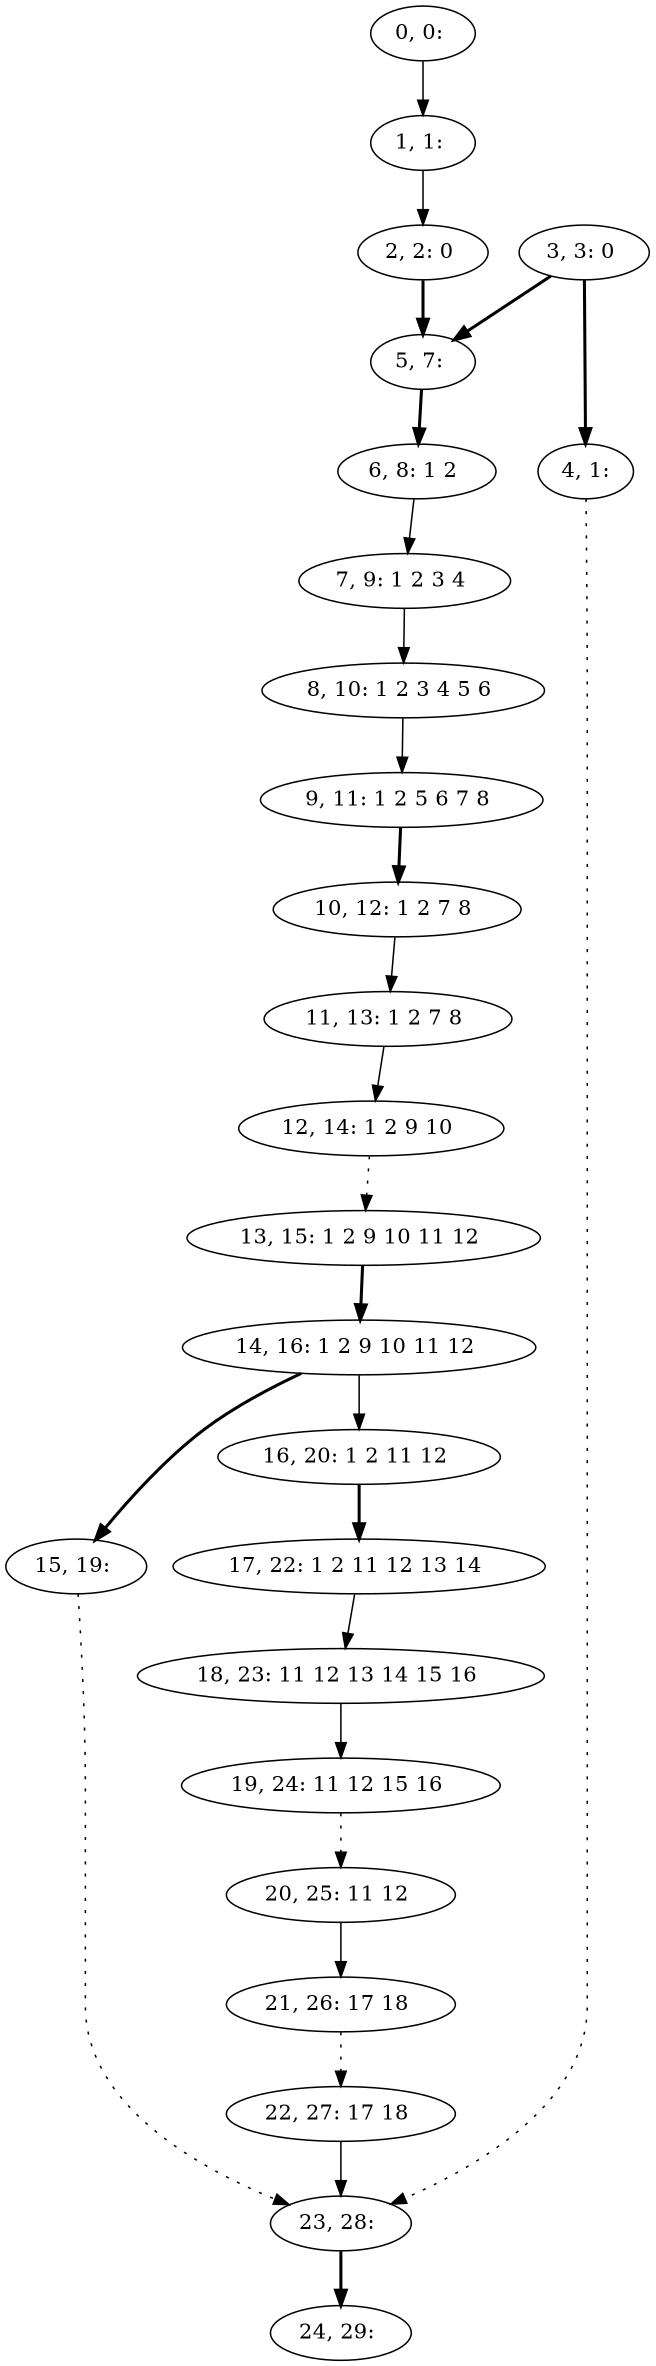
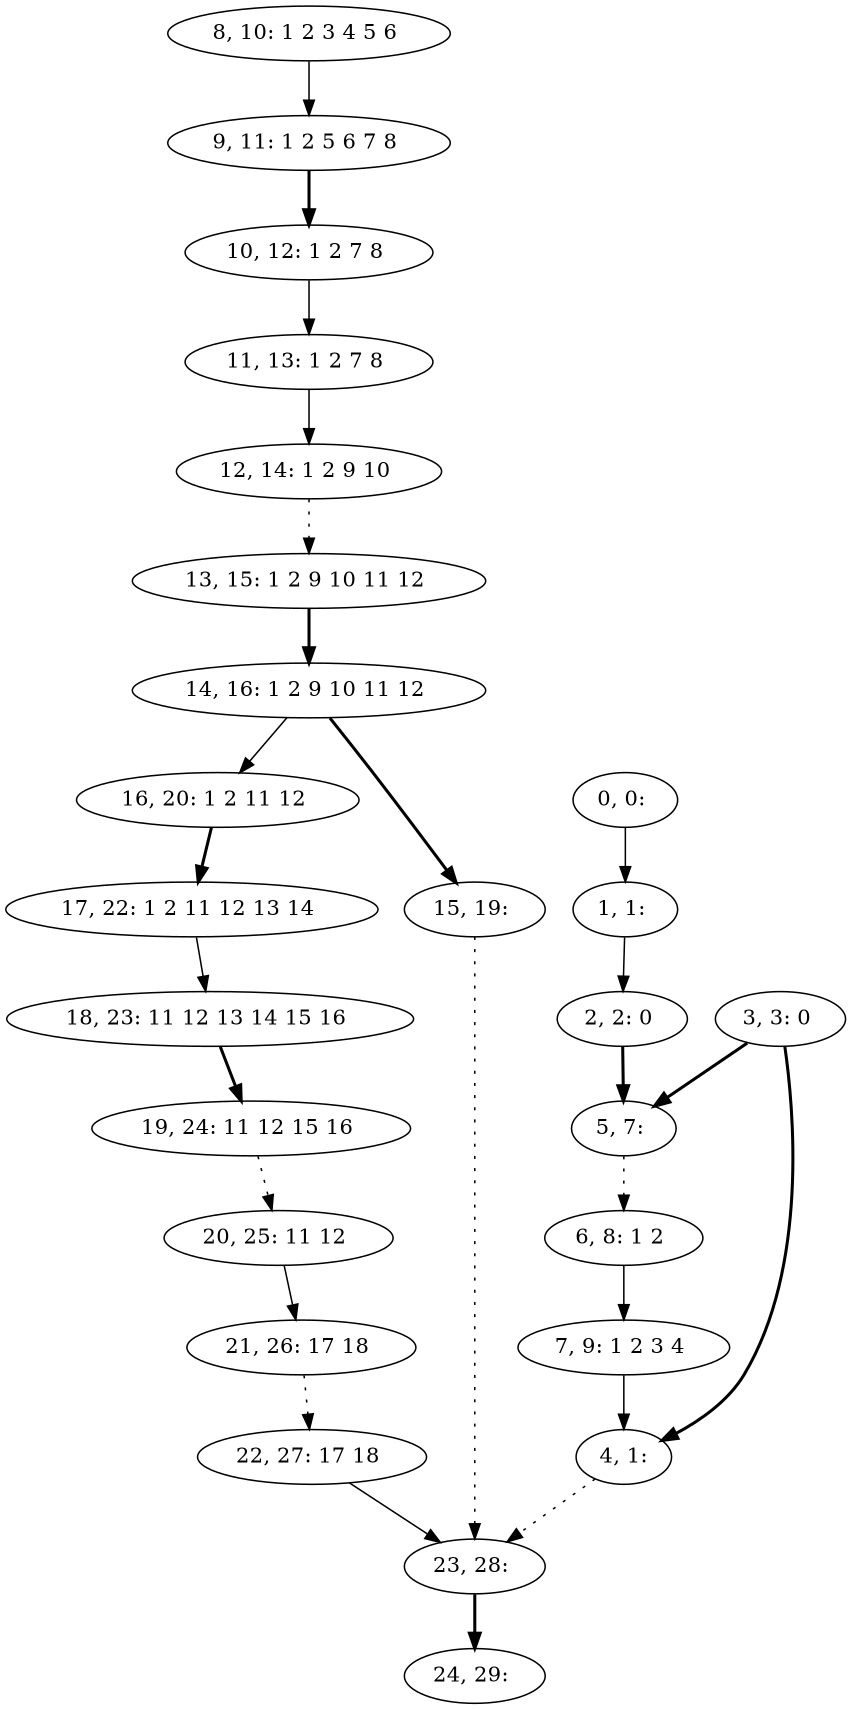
edge "5, 7:" -> "6, 8: 1 2": style bold -> dotted
edge "7, 9: 1 2 3 4" -> "8, 10: 1 2 3 4 5 6": now "7, 9: 1 2 3 4" -> "4, 1:"
edge "18, 23: 11 12 13 14 15 16" -> "19, 24: 11 12 15 16": style solid -> bold
